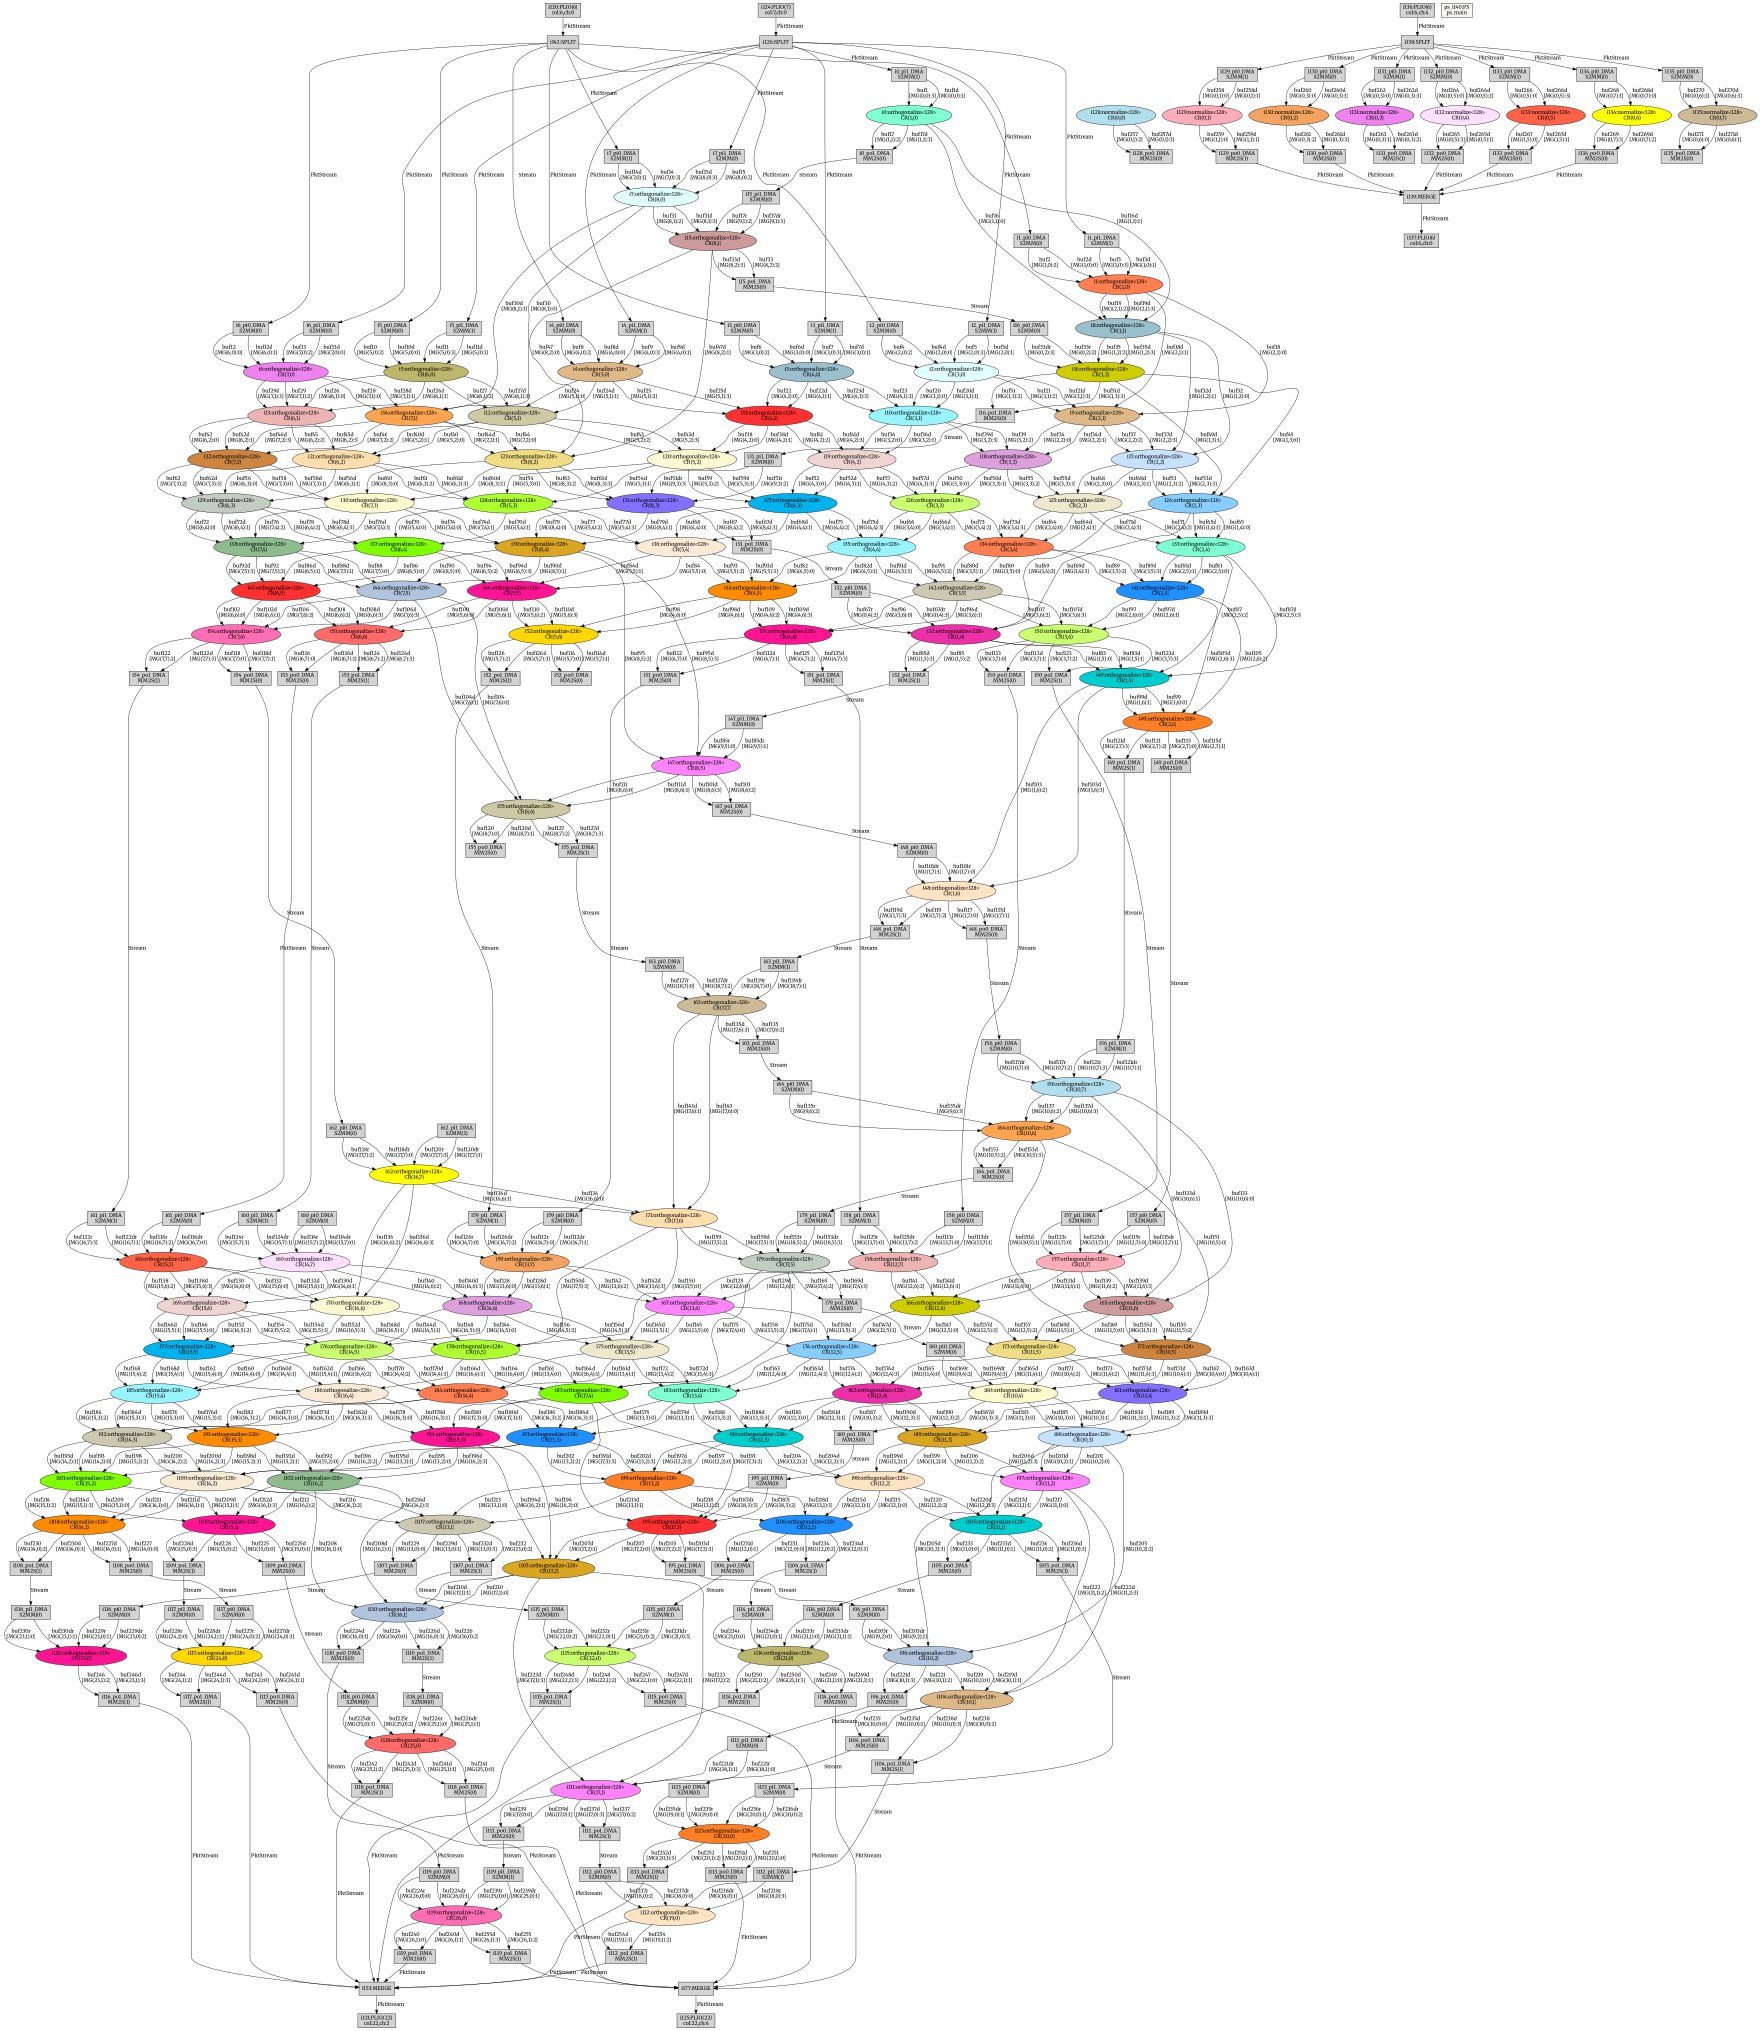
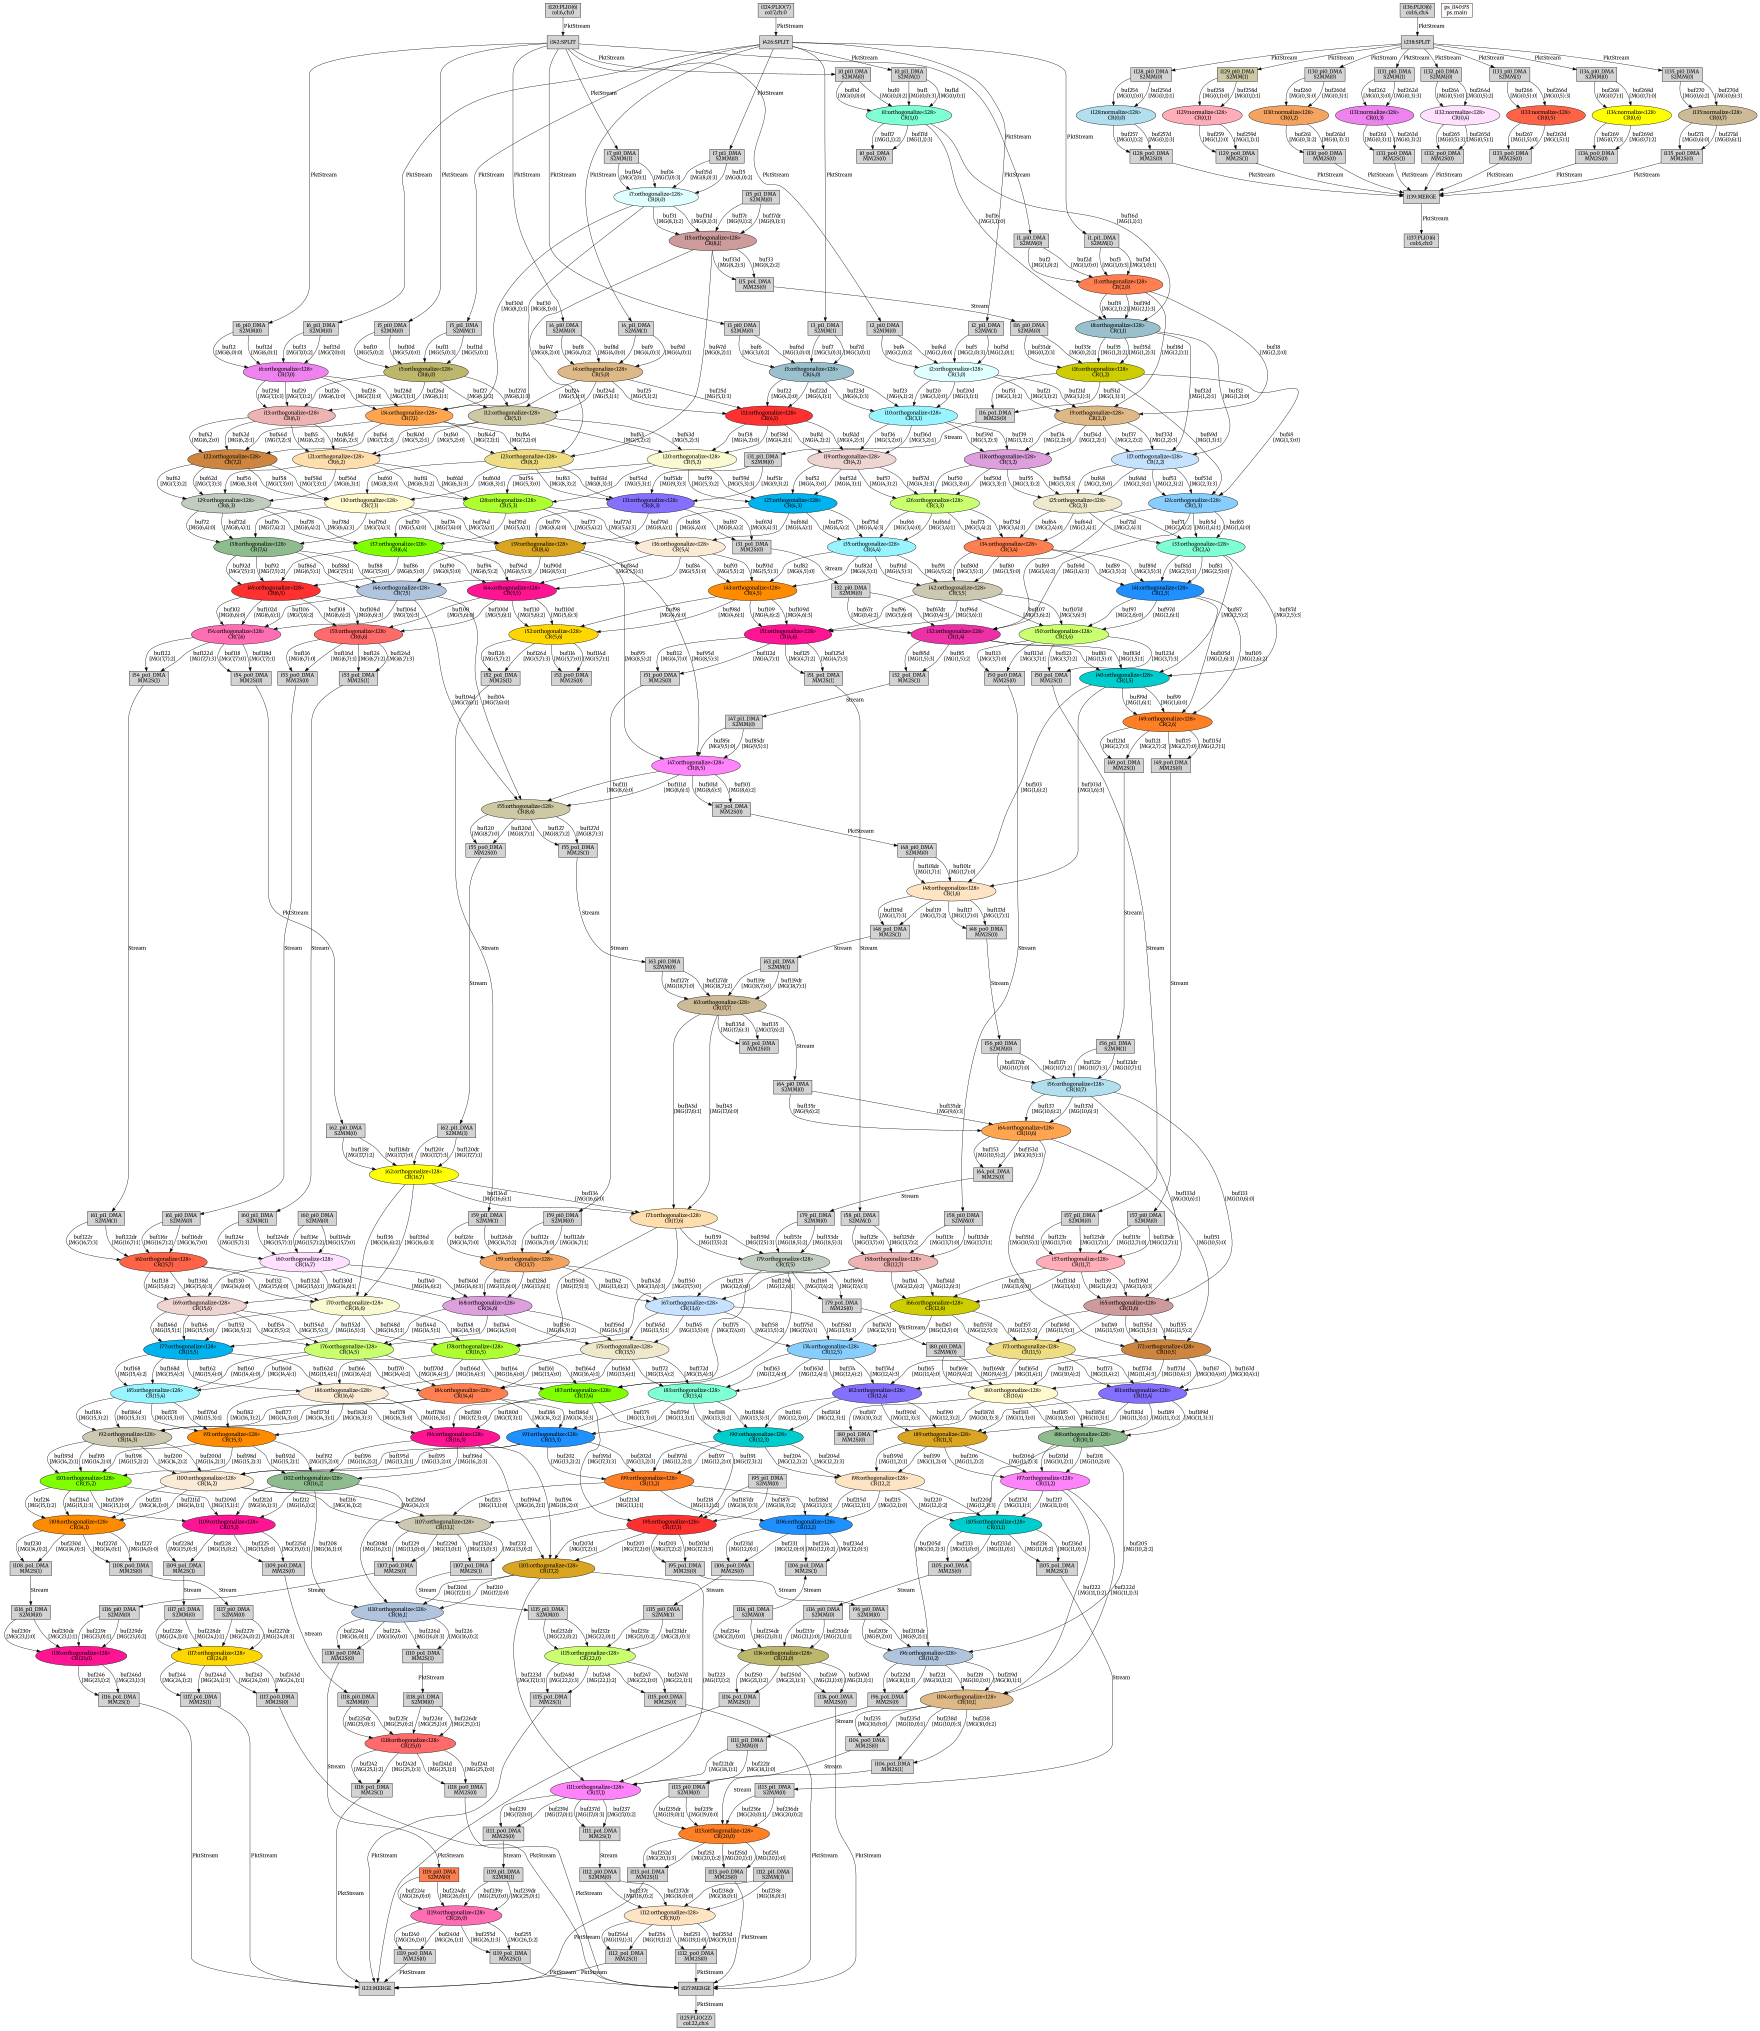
node "i126:SPLIT": label "i126:SPLIT" -> "i426:SPLIT"
node "i138:SPLIT": label "i138:SPLIT" -> "i238:SPLIT"
node "i0_pi0_DMA S2MM(0)": added
node "i128_pi0_DMA S2MM(0)": added
node "i129_pi0_DMA S2MM(1)": fillcolor lightgrey -> lemonchiffon3
edge "i0_po1_DMA MM2S(0)" -> "i15_pi1_DMA S2MM(0)": removed, label "Stream"
edge "i142:SPLIT" -> "i4_pi0_DMA S2MM(0)": label " Stream" -> " PktStream"
edge "i131_po0_DMA MM2S(1)" -> "i139:MERGE": added, label "PktStream"
edge "i135_po0_DMA MM2S(0)" -> "i139:MERGE": added, label "PktStream"
edge "i128_po0_DMA MM2S(0)" -> "i139:MERGE": added, label "PktStream"
edge "i47_po1_DMA MM2S(0)" -> "i48_pi0_DMA S2MM(0)": label "Stream" -> "PktStream"
edge "i54_po0_DMA MM2S(0)" -> "i62_pi0_DMA S2MM(0)": label "Stream" -> "PktStream"
edge "i53_po0_DMA MM2S(0)" -> "i61_pi0_DMA S2MM(0)": label "PktStream" -> "Stream"
edge "i55_po0_DMA MM2S(0)" -> "i62_pi1_DMA S2MM(1)": added, label "Stream"
edge "i63_po1_DMA MM2S(0)" -> "i64_pi0_DMA S2MM(0)": now "i63:orthogonalize<128> CR(17,7)" -> "i64_pi0_DMA S2MM(0)"
node "i67:orthogonalize<128> CR(13,6)": fillcolor orchid1 -> slategray1
edge "i79_po1_DMA MM2S(0)" -> "i80_pi0_DMA S2MM(0)": label "Stream" -> "PktStream"
node "i82:orthogonalize<128> CR(12,4)": fillcolor maroon2 -> lightslateblue
node "i88:orthogonalize<128> CR(10,3)": fillcolor slategray1 -> darkseagreen
edge "i80_po1_DMA MM2S(0)" -> "i95_pi1_DMA S2MM(0)": removed, label "Stream"
edge "i106_po1_DMA MM2S(1)" -> "i114_pi1_DMA S2MM(0)": reversed
edge "i110_po1_DMA MM2S(1)" -> "i118_pi1_DMA S2MM(0)": label "Stream" -> "PktStream"
edge "i96_po1_DMA MM2S(0)" -> "i111_pi1_DMA S2MM(0)": label "PktStream" -> "Stream"
edge "i104_po1_DMA MM2S(1)" -> "i112_pi1_DMA S2MM(1)": now "i104_po1_DMA MM2S(1)" -> "i113:orthogonalize<128> CR(20,0)"
node "i119_pi0_DMA S2MM(0)": fillcolor lightgrey -> coral
node "i112_po0_DMA MM2S(0)": added
node "i153:MERGE": label "i153:MERGE" -> "i123:MERGE"
node "i177:MERGE": label "i177:MERGE" -> "i127:MERGE"
node "i121:PLIO(22) col:22,ch:2": removed
